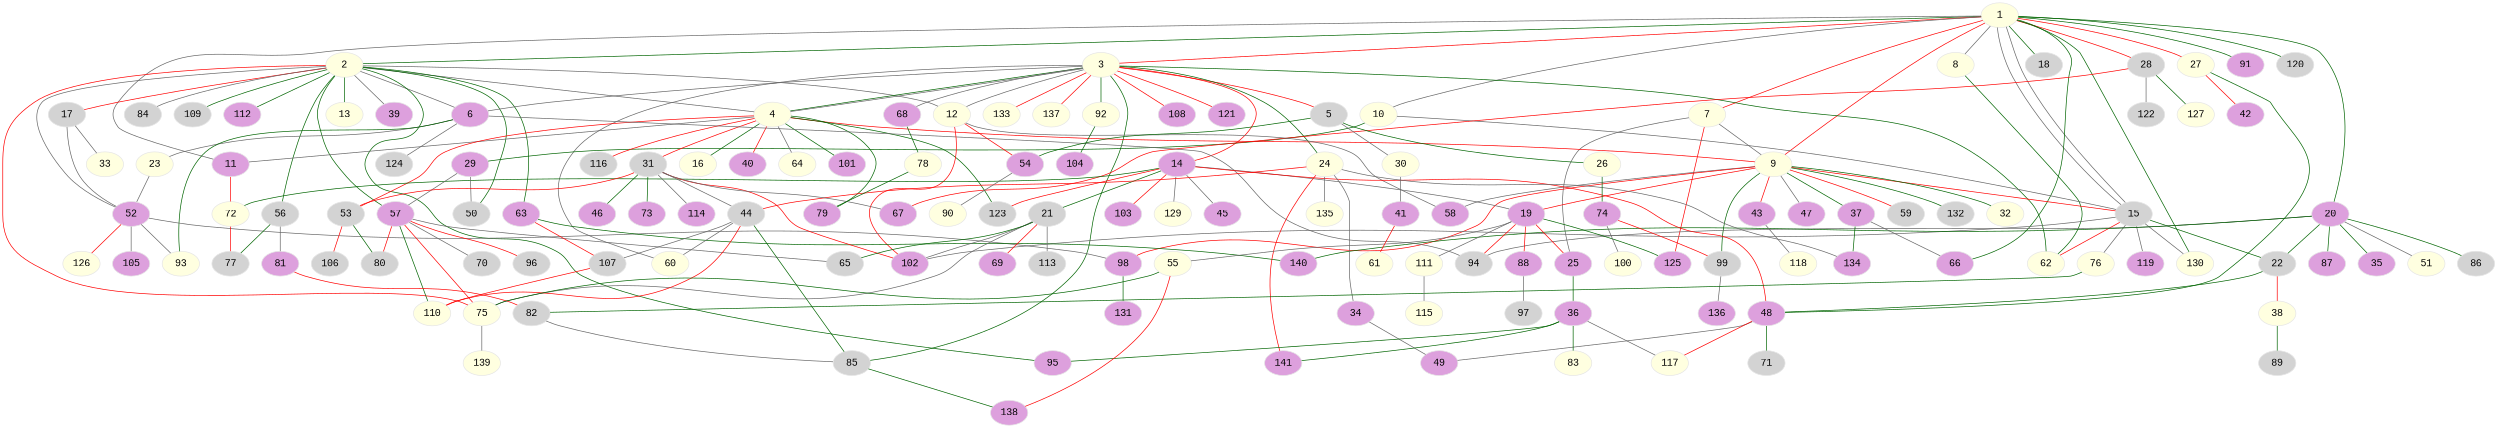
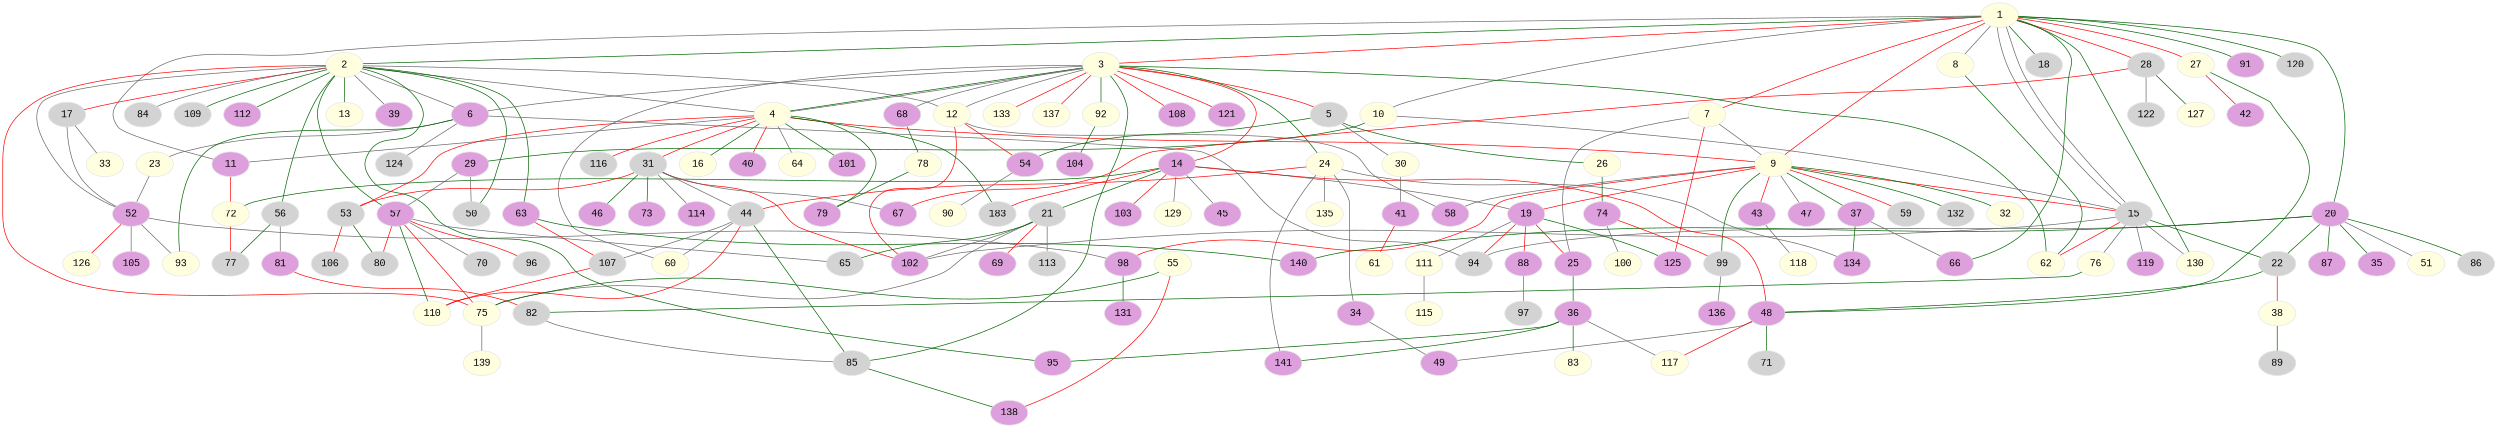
node "123": label "123" -> "183"
edge "19" -- "55": removed
edge "24" -- "141": color red -> gray40
